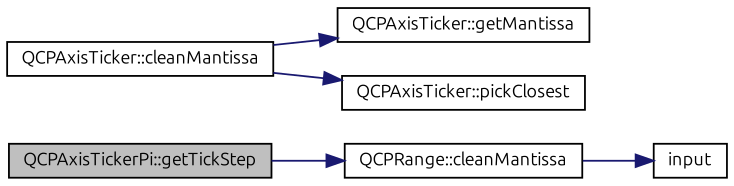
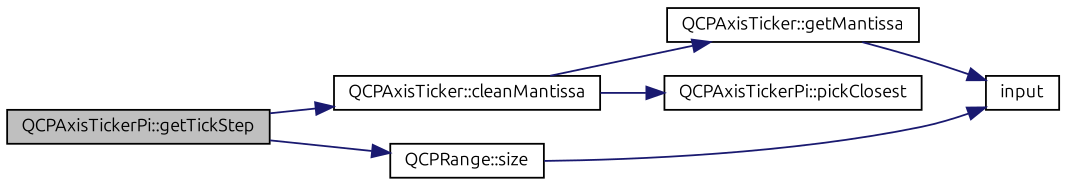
edge "QCPAxisTicker::getMantissa" -> "input": added
node "QCPAxisTicker::pickClosest": label "QCPAxisTicker::pickClosest" -> "QCPAxisTickerPi::pickClosest"
edge "QCPAxisTickerPi::getTickStep" -> "QCPAxisTicker::cleanMantissa": added
node "QCPRange::cleanMantissa": label "QCPRange::cleanMantissa" -> "QCPRange::size"
